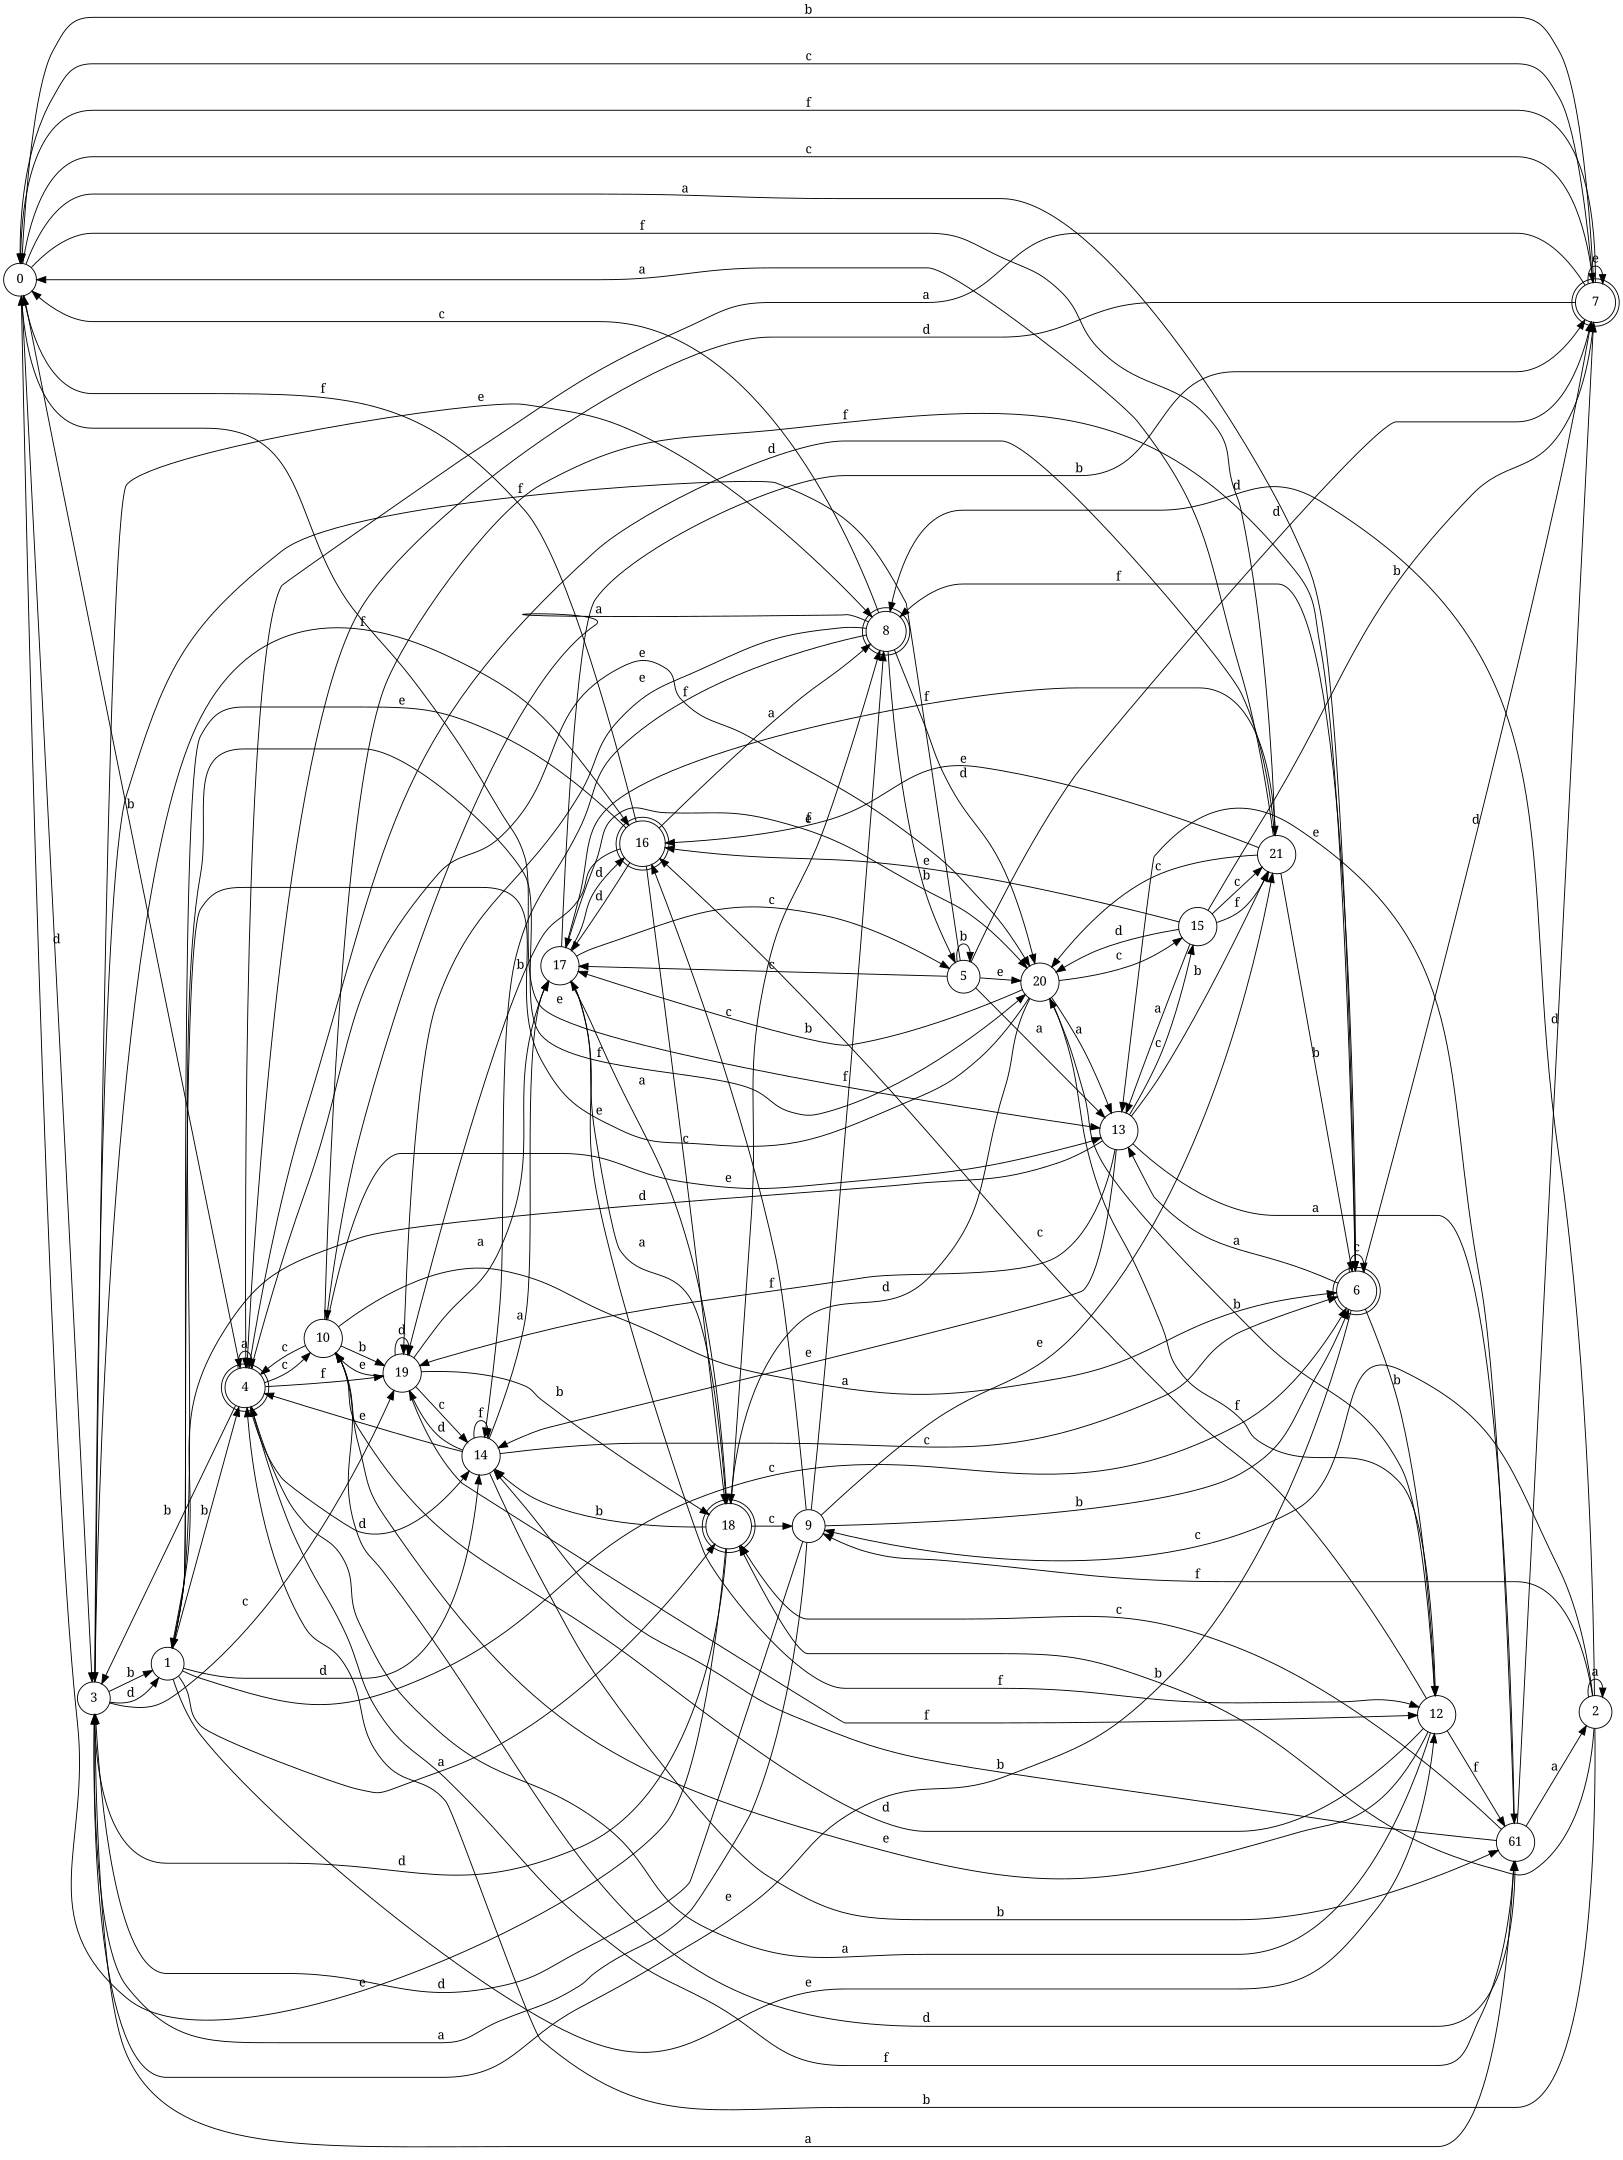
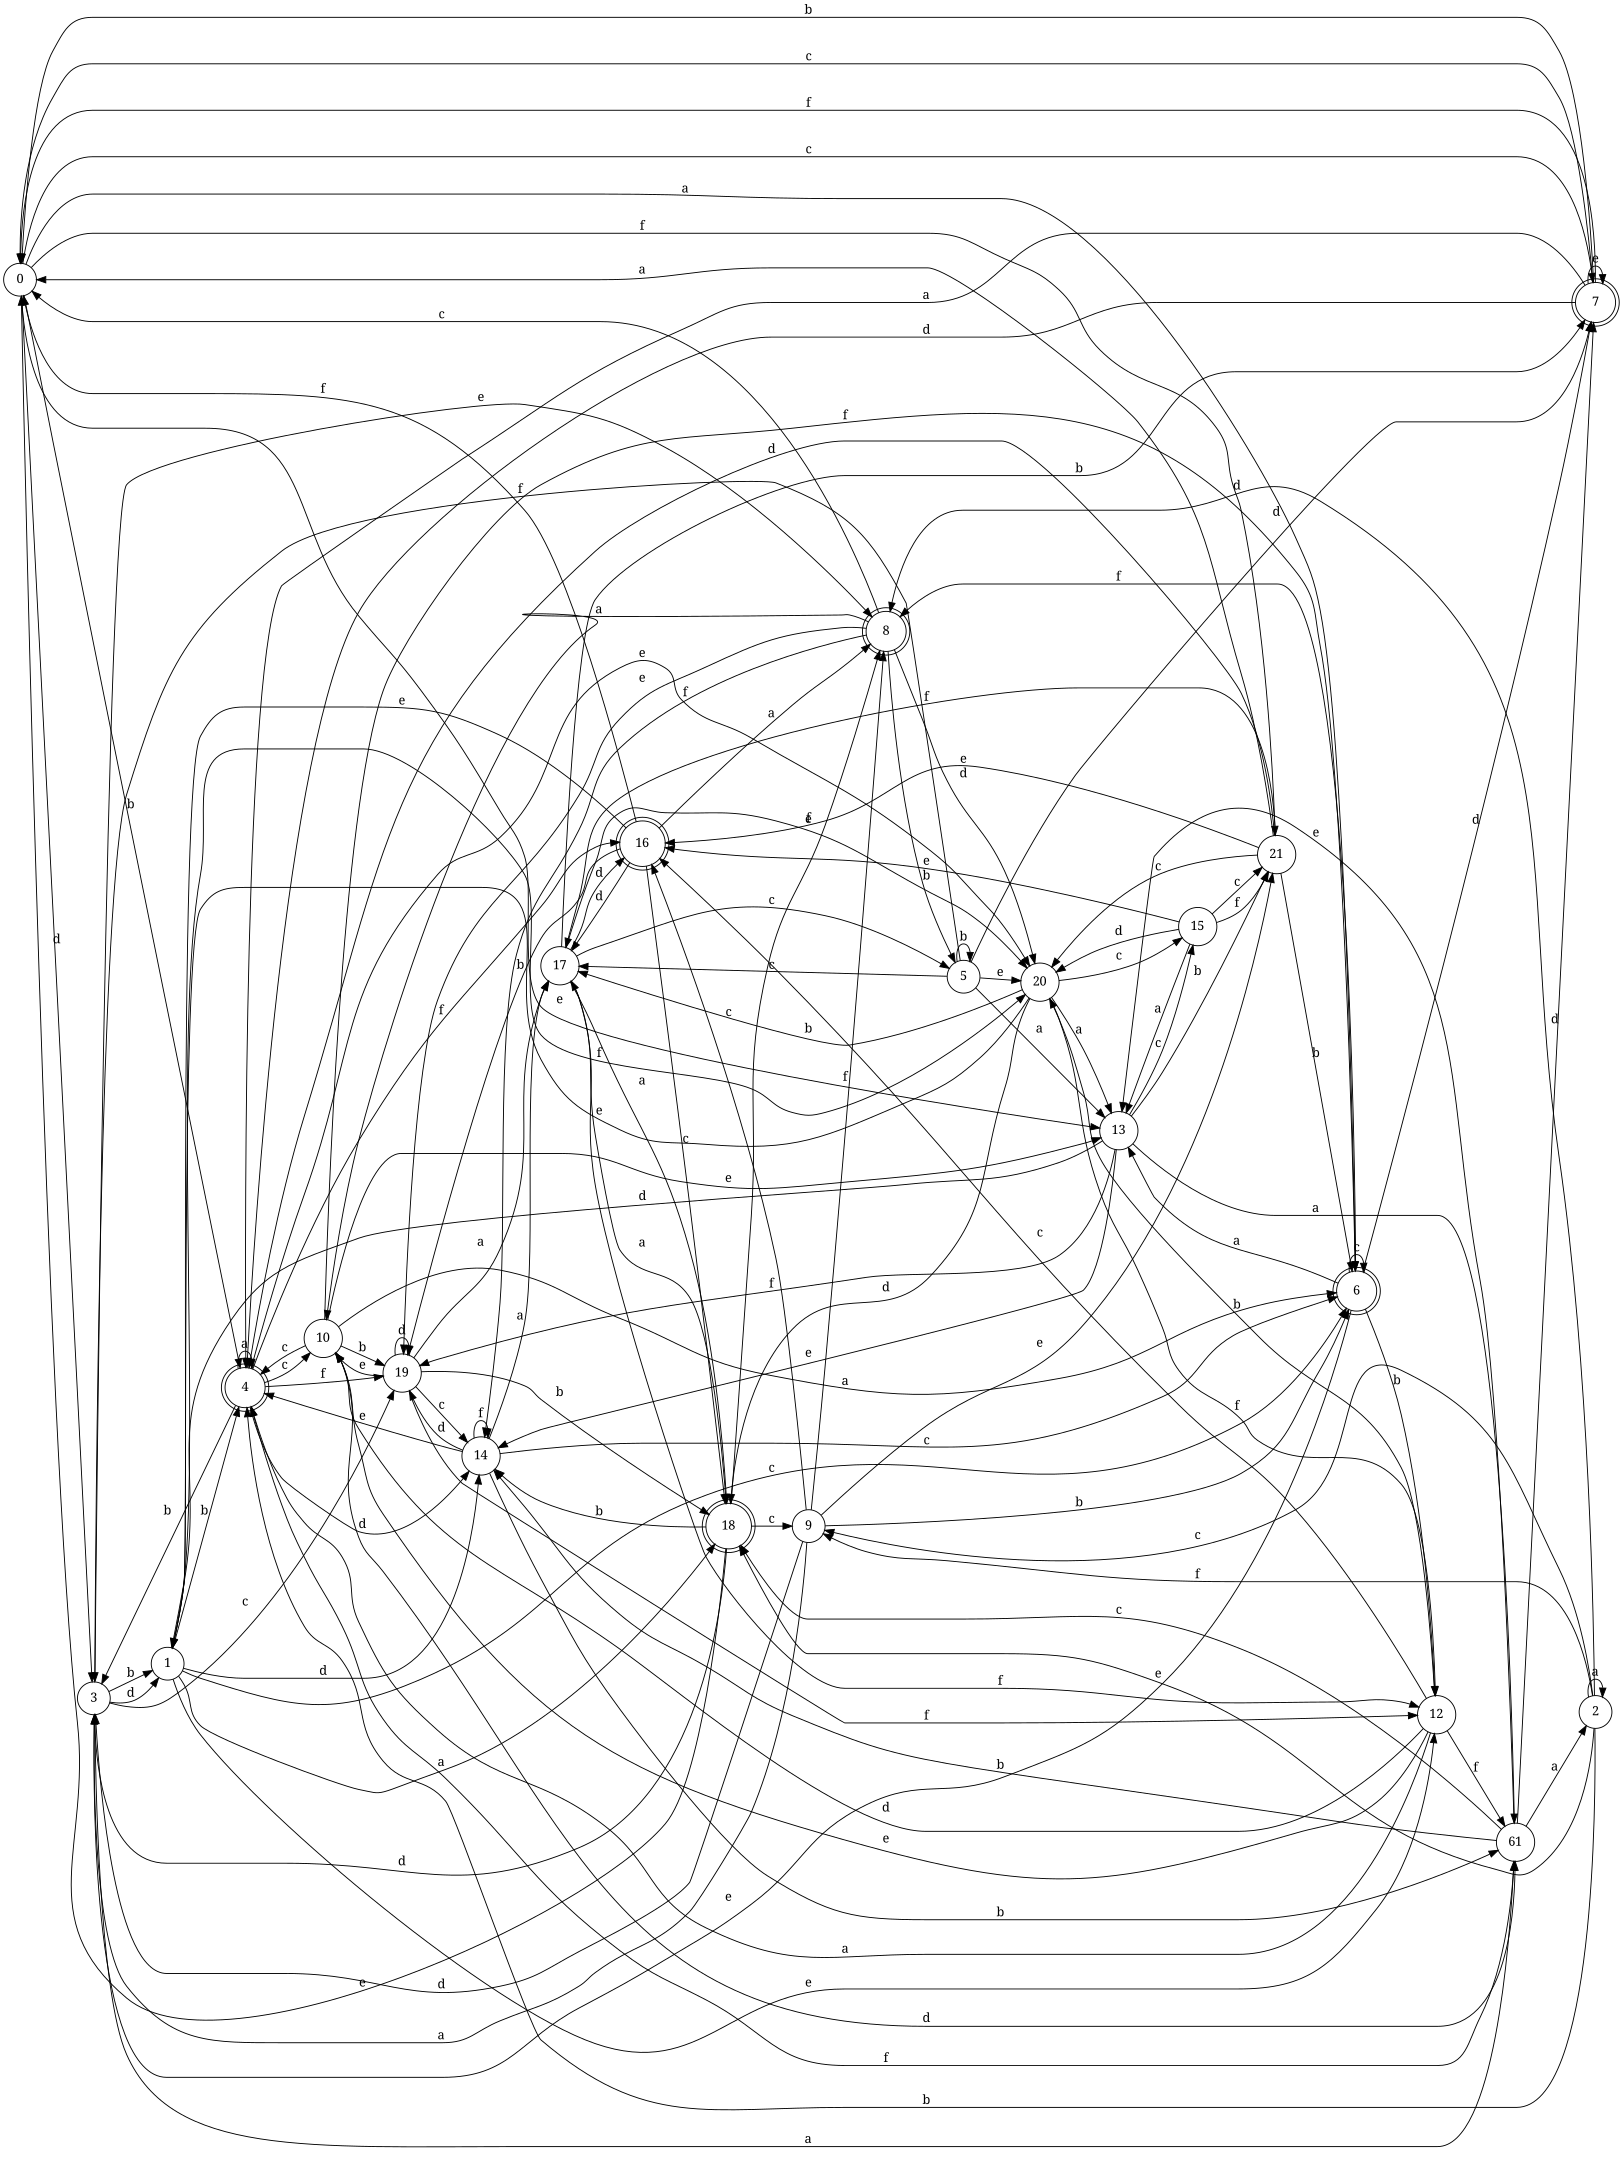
edge "15" -> "7": removed, label "b"
edge "3" -> "16": now "4" -> "16"
edge "2" -> "18": label "b" -> "e"
